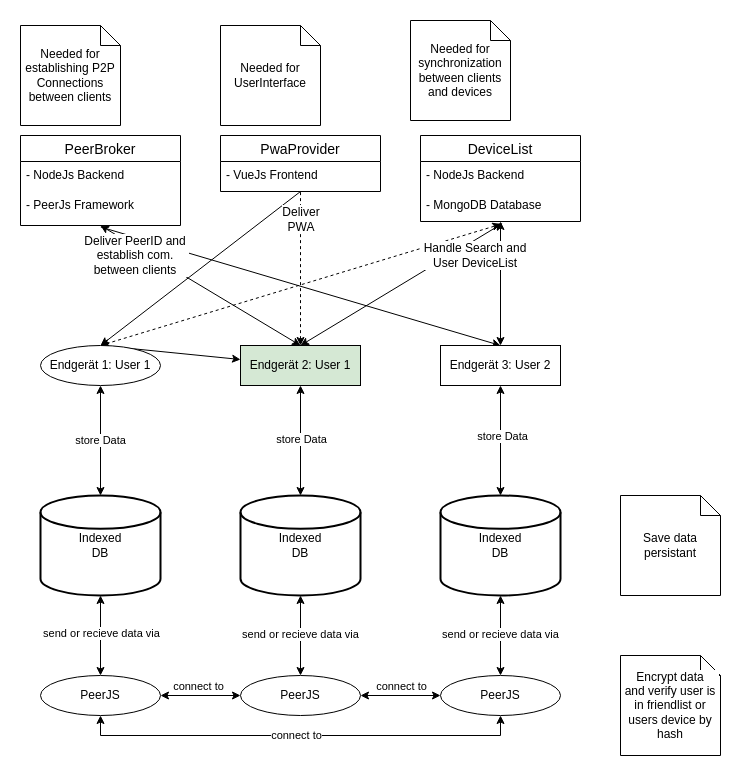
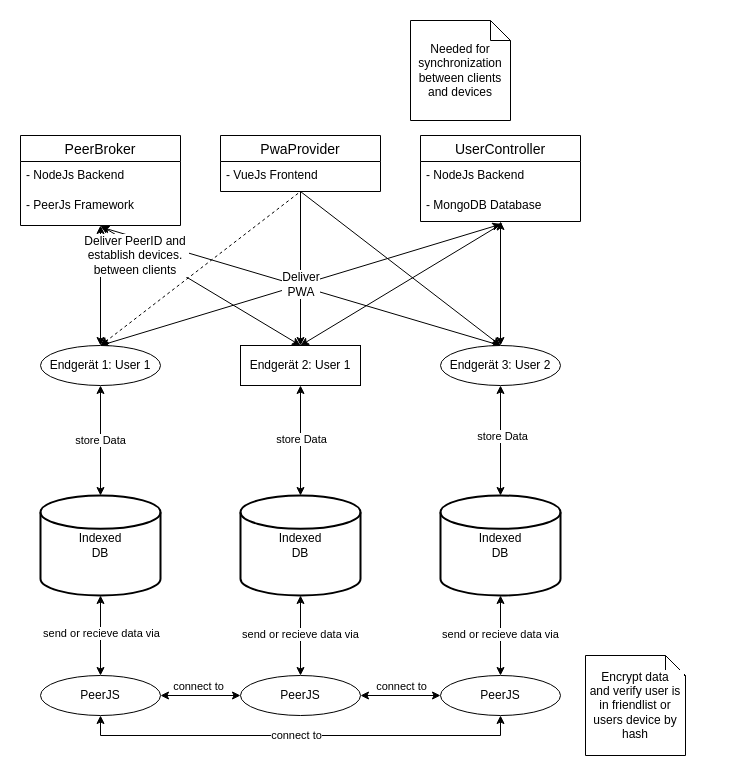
node "Needed for establishing P2P Connections between clients": removed
node "Needed for UserInterface": removed
node "DeviceList": label "DeviceList" -> "UserController"
node "Deliver PWA": moved (302, 220) -> (302, 285)
edge "- PeerJs Framework" -> "Endgerät 3: User 2": arrowhead none -> classic
node "Deliver PeerID and establish com. between clients": label "Deliver PeerID and establish com. between clients" -> "Deliver PeerID and establish devices. between clients"
edge "- MongoDB Database" -- "Endgerät 2: User 1": arrowhead classic -> open
node "Handle Search and User DeviceList": removed
edge "PwaProvider" -> "Endgerät 2: User 1": style dashed -> solid
edge "PwaProvider" -> "Endgerät 1: User 1": style solid -> dashed
edge "PwaProvider" -> "Endgerät 3: User 2": added
edge "- MongoDB Database" -- "Endgerät 1: User 1": style dashed -> solid
edge "Endgerät 1: User 1" -- "Endgerät 2: User 1": now "Endgerät 1: User 1" -- "PeerBroker"
node "Endgerät 2: User 1": fillcolor #d5e8d4 -> #ffffff
node "Endgerät 3: User 2": shape rectangle -> ellipse
node "Save data persistant": removed
node "Encrypt data and verify user is in friendlist or users device by hash": moved (671, 706) -> (636, 706)
